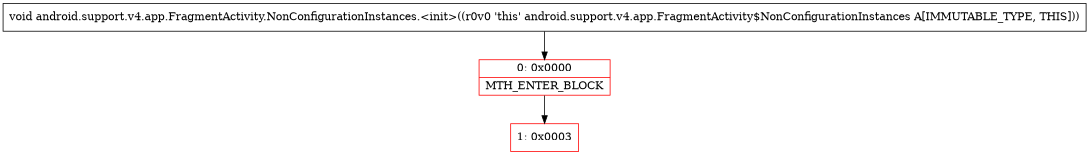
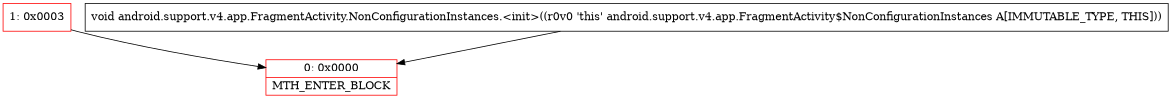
edge "0: 0x0000" -> "1: 0x0003": reversed
